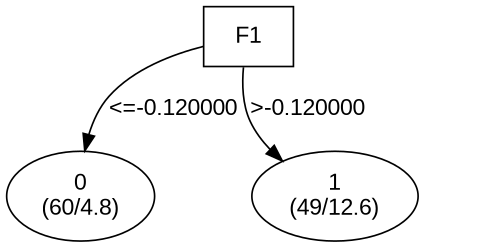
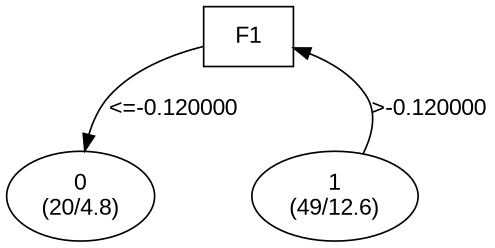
edge "F1" -> "1 (49/12.6)": reversed
node "0 (60/4.8)": label "0 (60/4.8)" -> "0 (20/4.8)"
